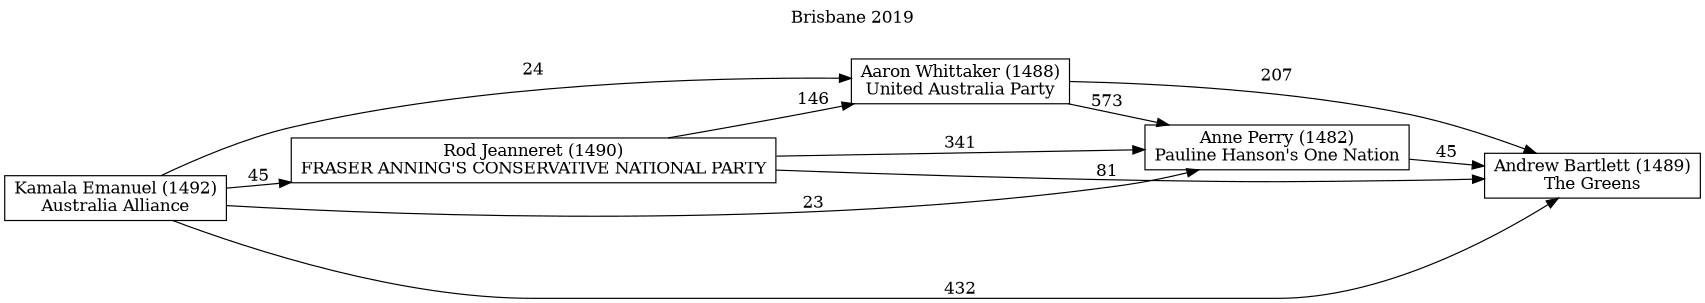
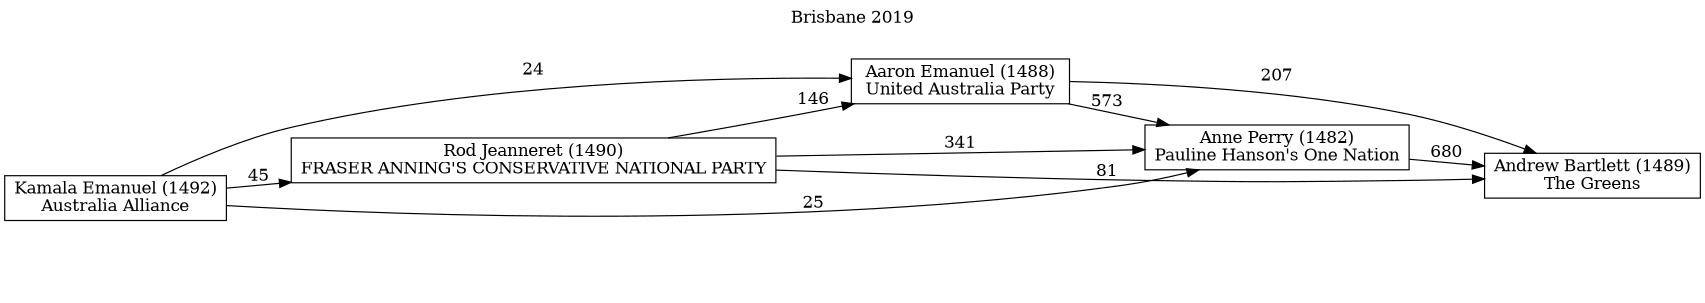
node "Aaron Whittaker (1488) United Australia Party": label "Aaron Whittaker (1488) United Australia Party" -> "Aaron Emanuel (1488) United Australia Party"
edge "Anne Perry (1482) Pauline Hanson's One Nation" -> "Andrew Bartlett (1489) The Greens": label "45" -> "680"
edge "Kamala Emanuel (1492) Australia Alliance" -> "Anne Perry (1482) Pauline Hanson's One Nation": label "23" -> "25"
edge "Kamala Emanuel (1492) Australia Alliance" -> "Andrew Bartlett (1489) The Greens": removed, label "432"
